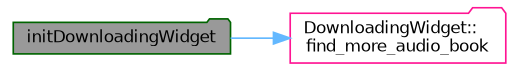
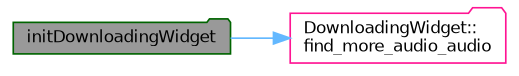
node "DownloadingWidget:: find_more_audio_book": label "DownloadingWidget:: find_more_audio_book" -> "DownloadingWidget:: find_more_audio_audio"
